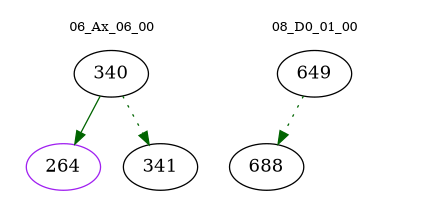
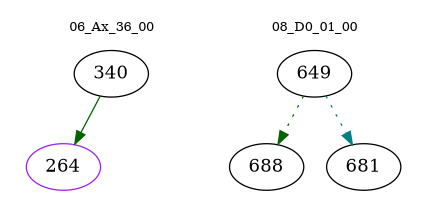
cluster "06_Ax_06_00": label "06_Ax_06_00" -> "06_Ax_36_00"
node "341": removed
node "681": added
